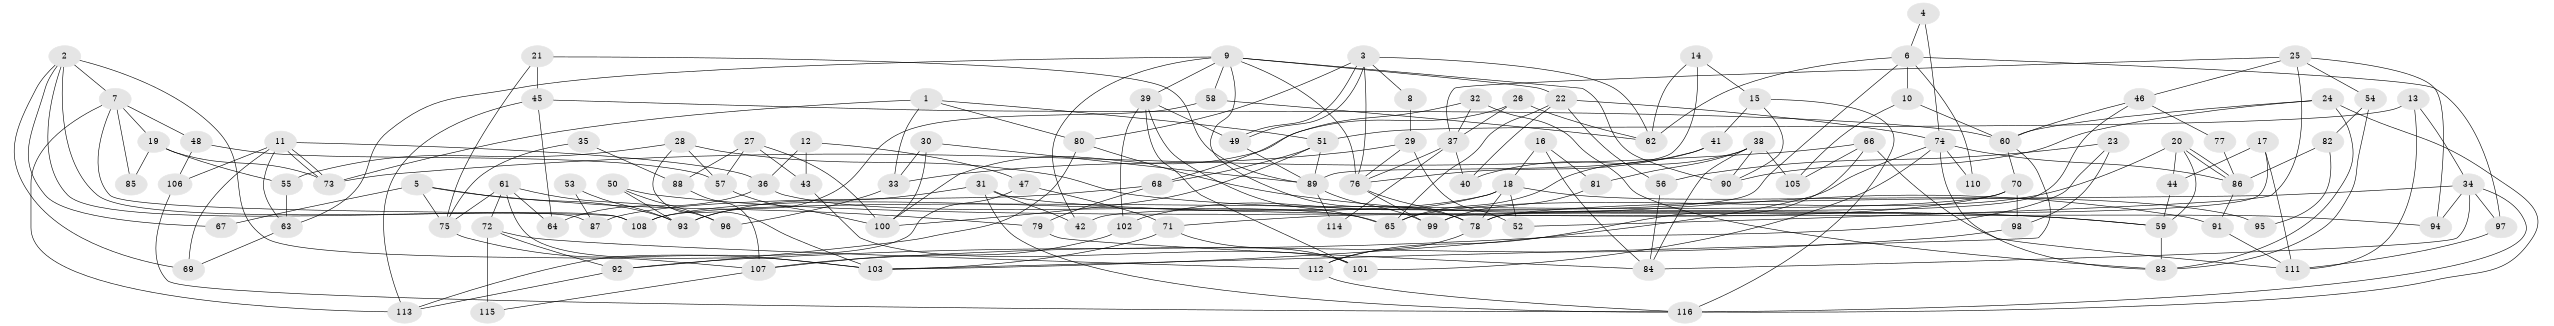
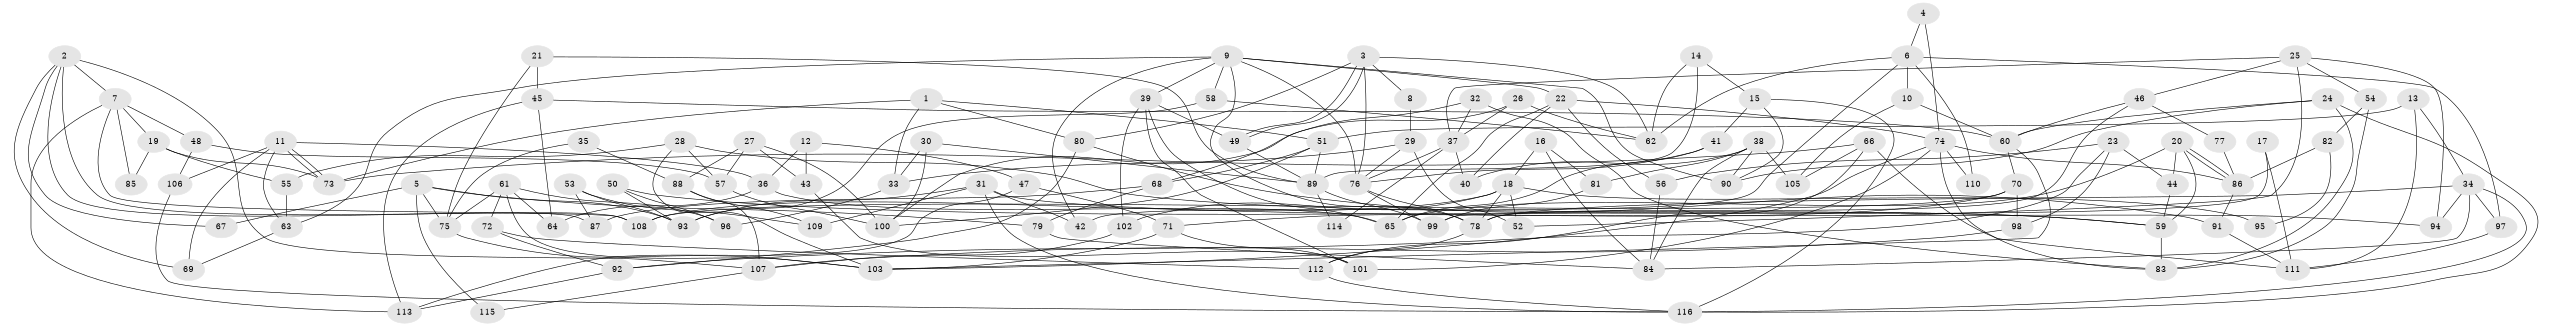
edge "17" -- "44": now "23" -- "44"
node "109": added
edge "72" -- "115": now "5" -- "115"
